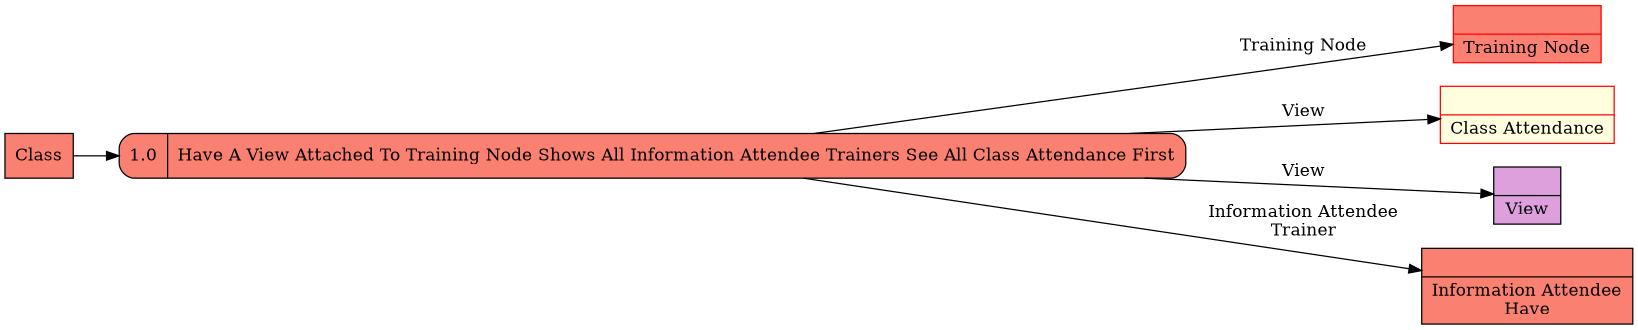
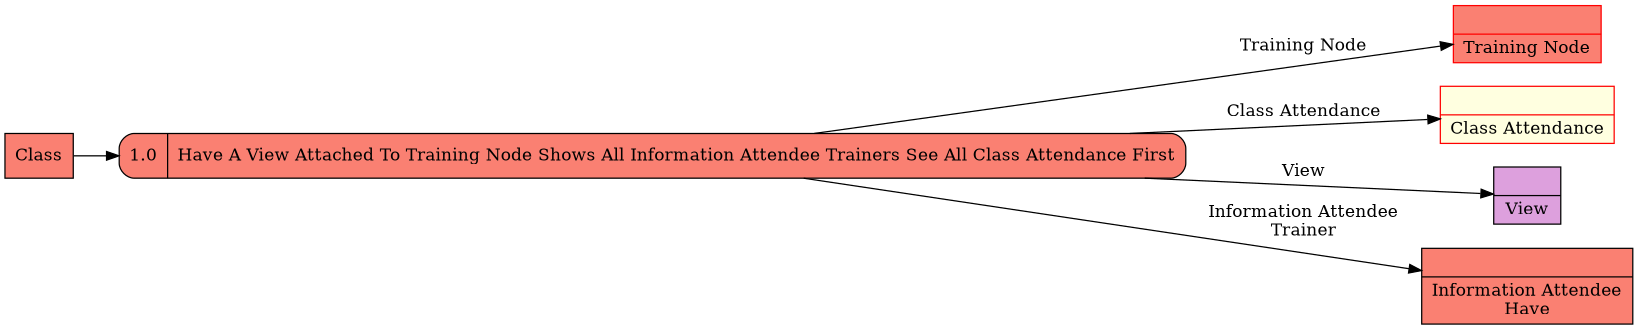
edge "1.0" -> "Class Attendance": label "View" -> "Class Attendance"
